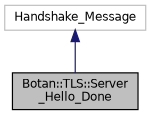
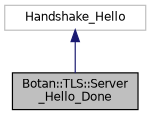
node "Handshake_Message": label "Handshake_Message" -> "Handshake_Hello"
